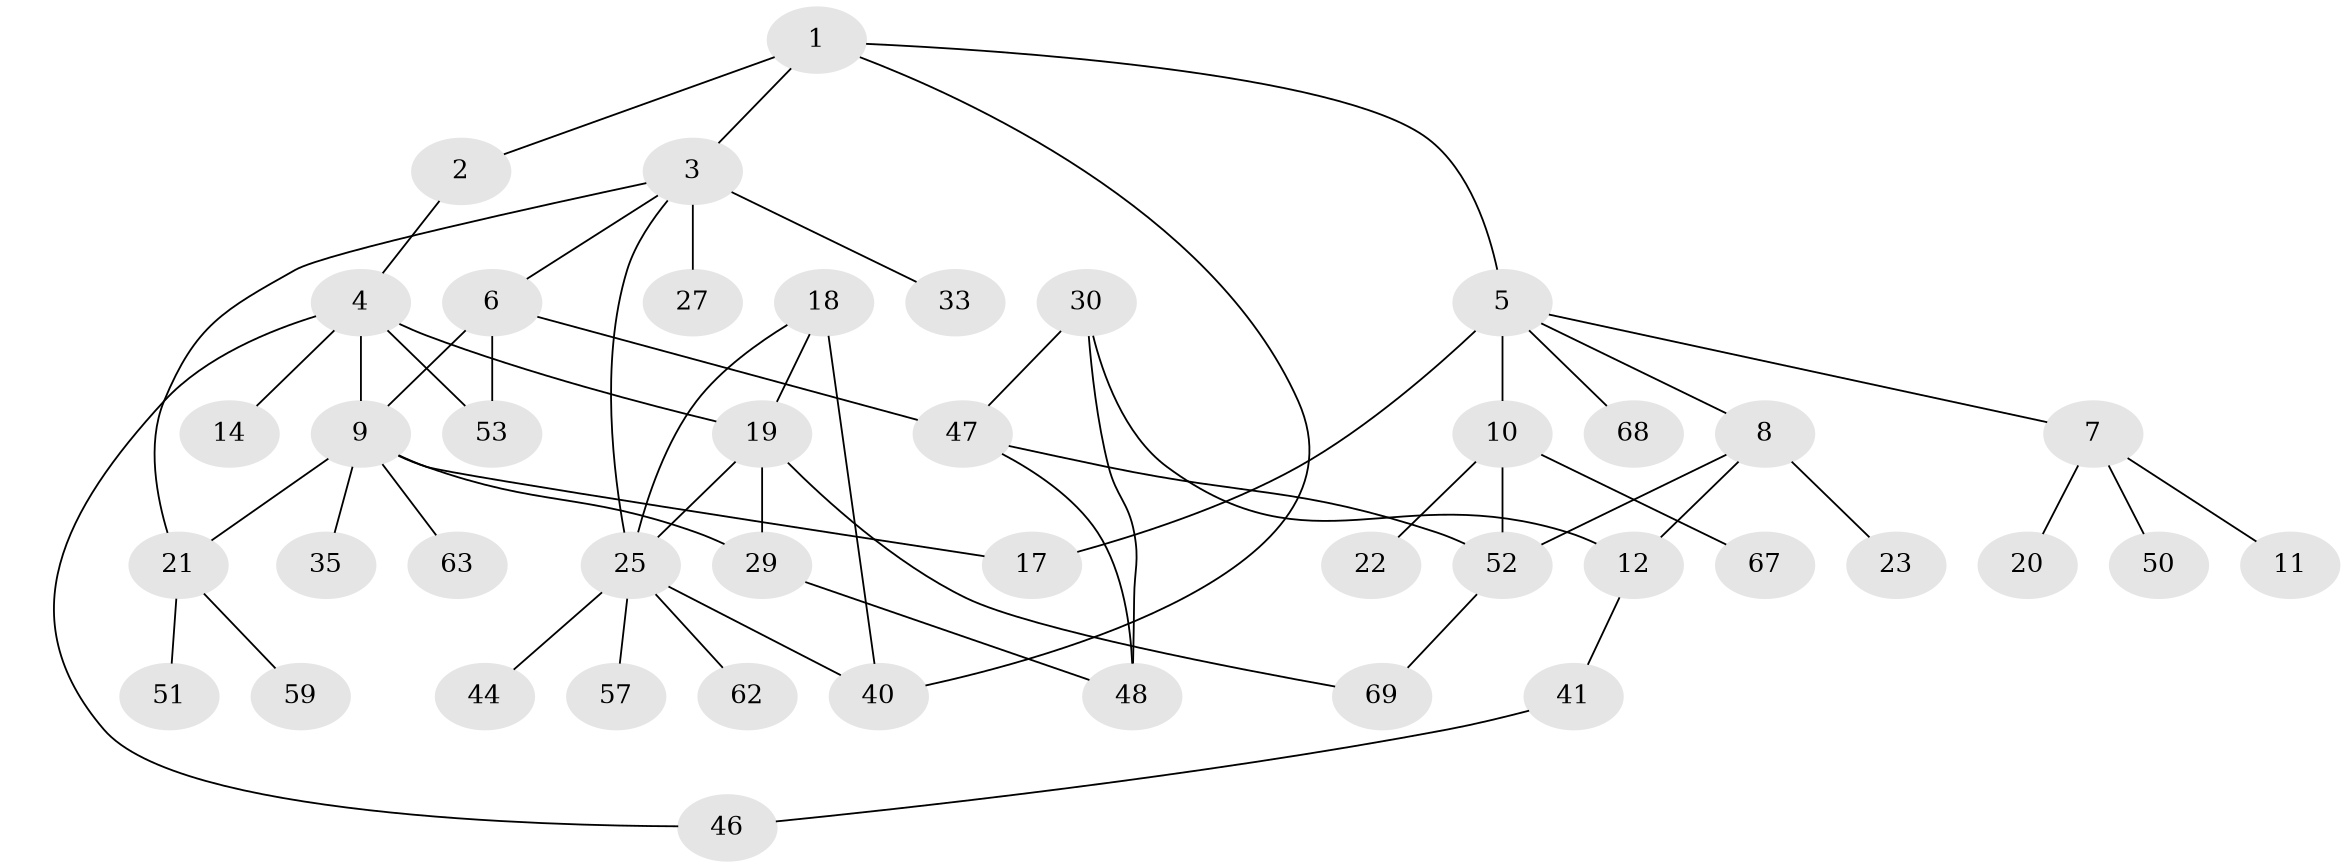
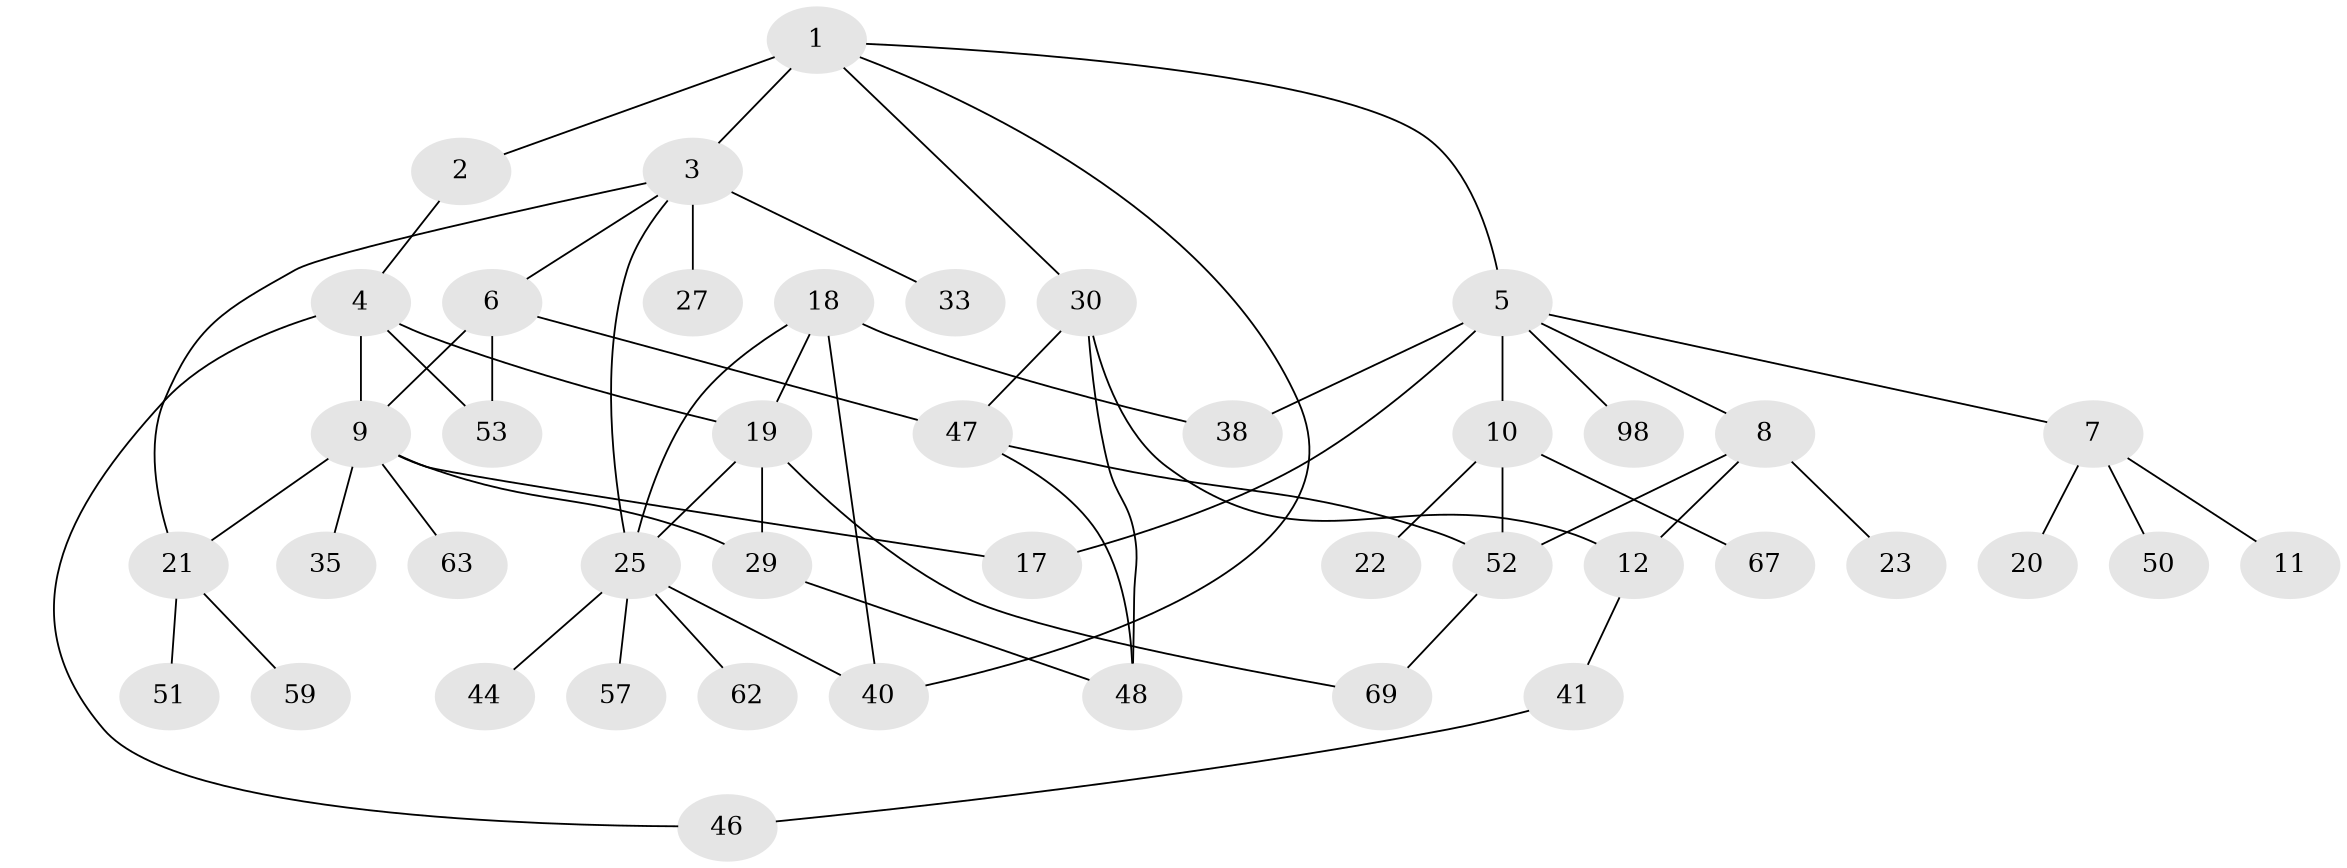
edge "1" -- "30": added
node "14": removed
node "38": added
node "68": label "68" -> "98"
